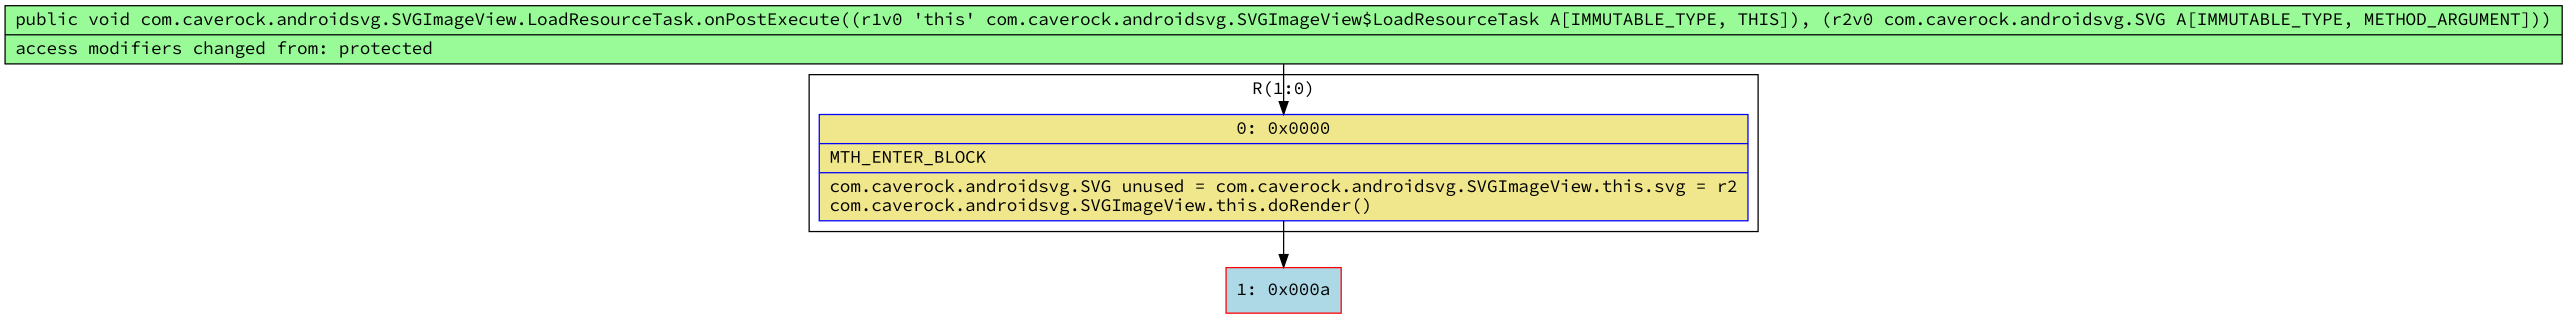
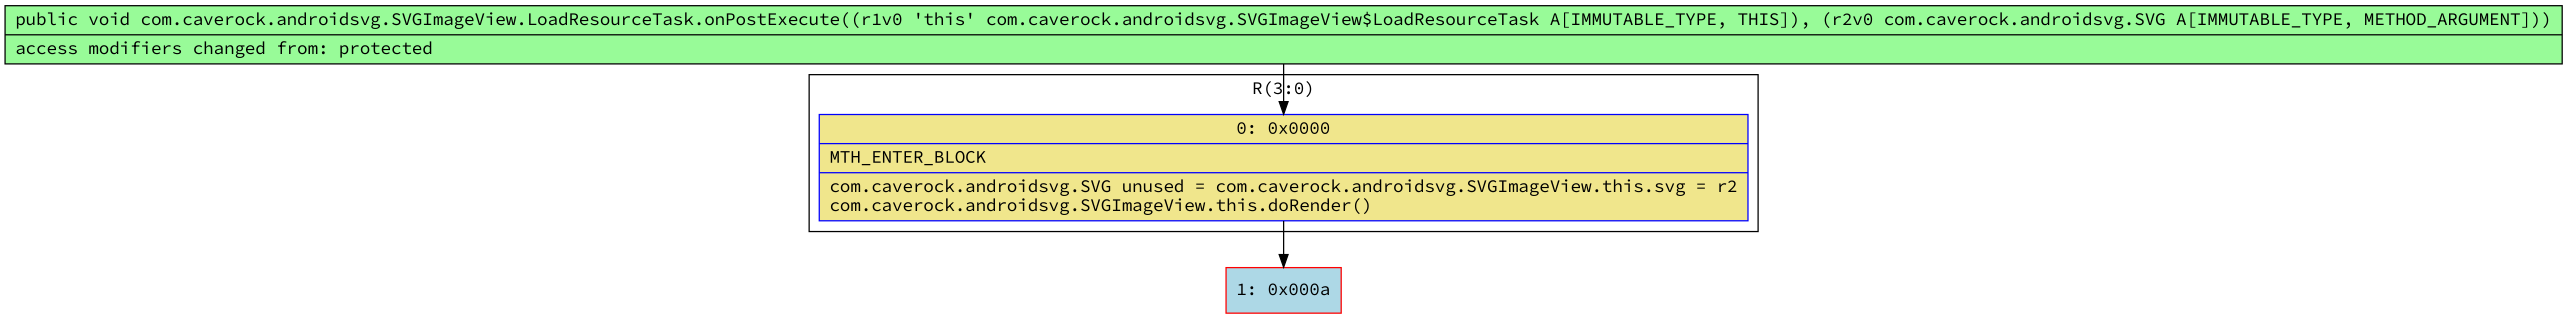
cluster "R(1:0)": label "R(1:0)" -> "R(3:0)"
